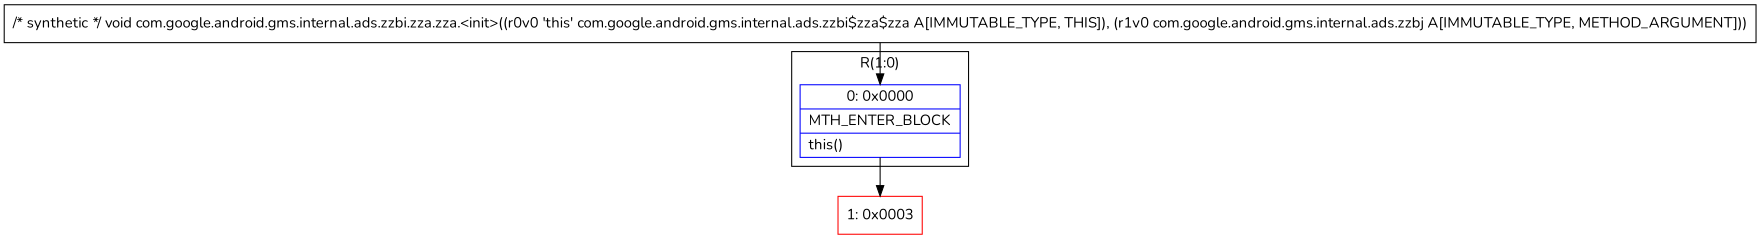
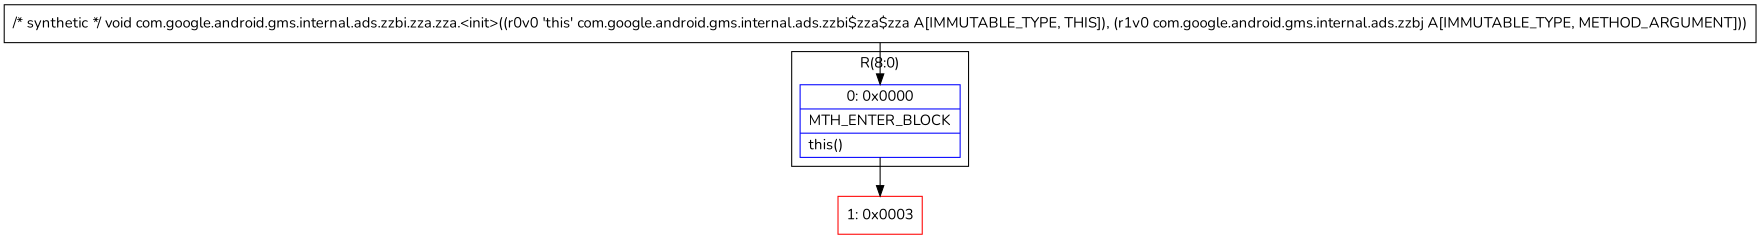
cluster "R(1:0)": label "R(1:0)" -> "R(8:0)"
